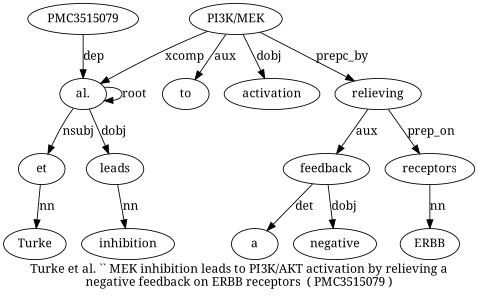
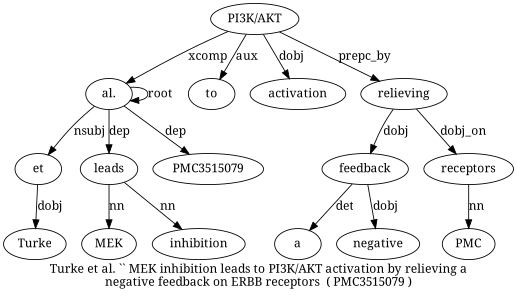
node "PI3K/MEK": label "PI3K/MEK" -> "PI3K/AKT"
edge "PMC3515079" -> "al.": reversed
edge "al." -> "leads": label "dobj" -> "dep"
edge "relieving" -> "feedback": label "aux" -> "dobj"
edge "relieving" -> "receptors": label "prep_on" -> "dobj_on"
edge "et" -> "Turke": label "nn" -> "dobj"
node "MEK": added
node "ERBB": label "ERBB" -> "PMC"
